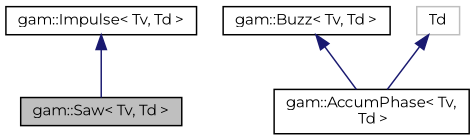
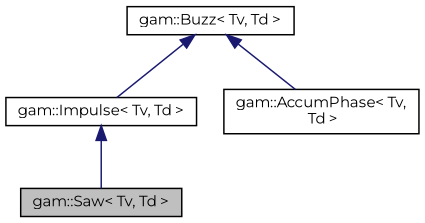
node "Td": removed
edge "gam::Impulse< Tv, Td >" -> "gam::Buzz< Tv, Td >": added
